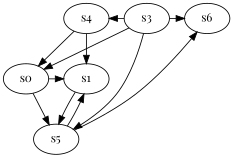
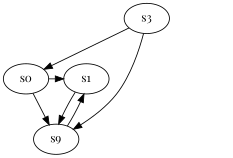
node "s4": removed
node "s6": removed
node "s5": label "s5" -> "s9"
